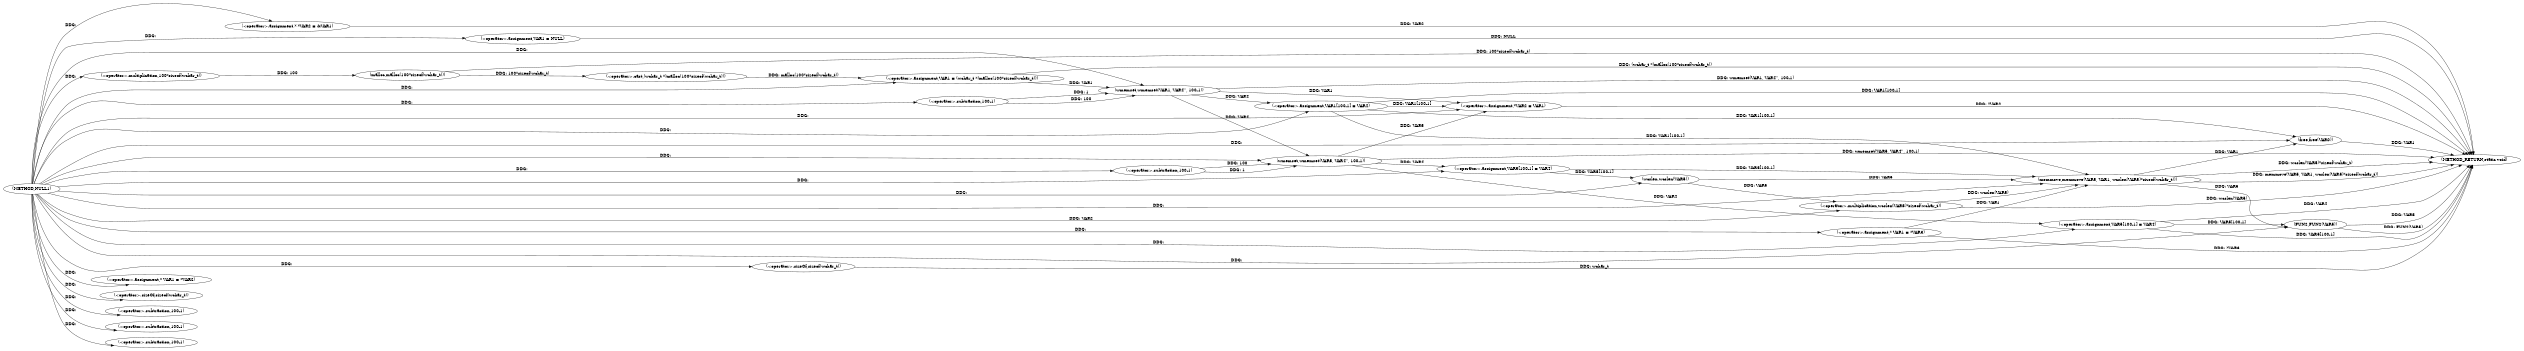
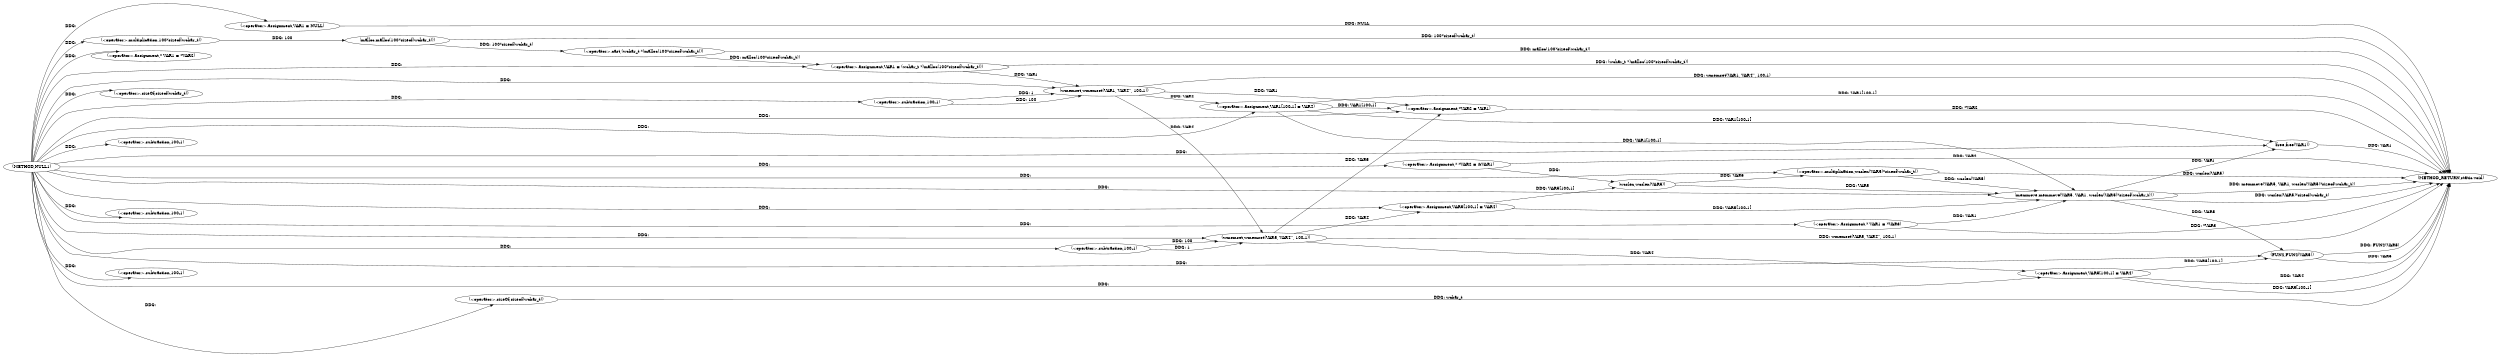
edge "(<operator>.cast,(wchar_t *)malloc(100*sizeof(wchar_t)))" -> "(METHOD_RETURN,static void)": added, label "DDG: malloc(100*sizeof(wchar_t))"
node "(free,free(VAR0))": label "(free,free(VAR0))" -> "(free,free(VAR1))"
edge "(METHOD,NULL1)" -> "(wcslen,wcslen(VAR5))": now "(<operator>.assignment,* *VAR2 = &VAR1)" -> "(wcslen,wcslen(VAR5))"
edge "(METHOD,NULL1)" -> "(<operator>.multiplication,wcslen(VAR5)*sizeof(wchar_t))": label "DDG: VAR2" -> "DDG: "
